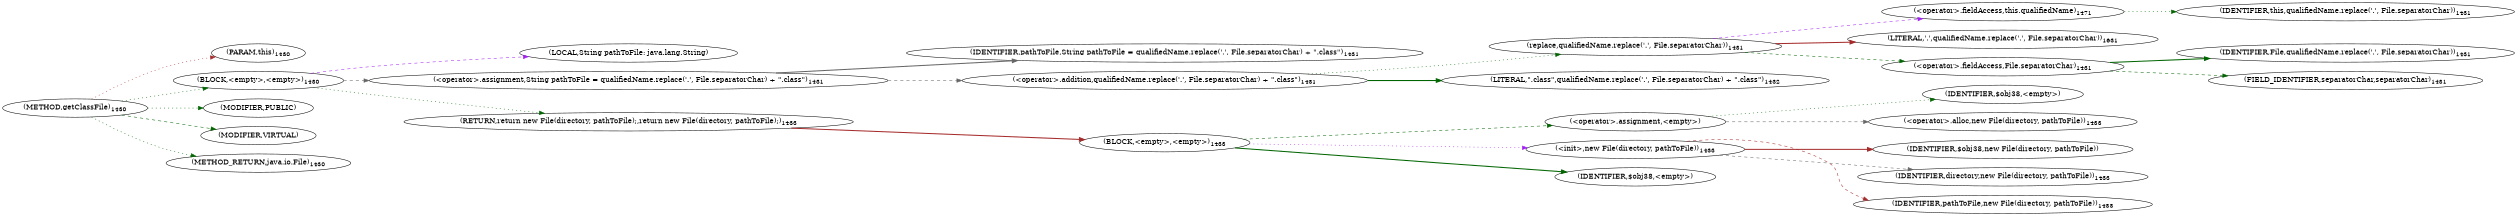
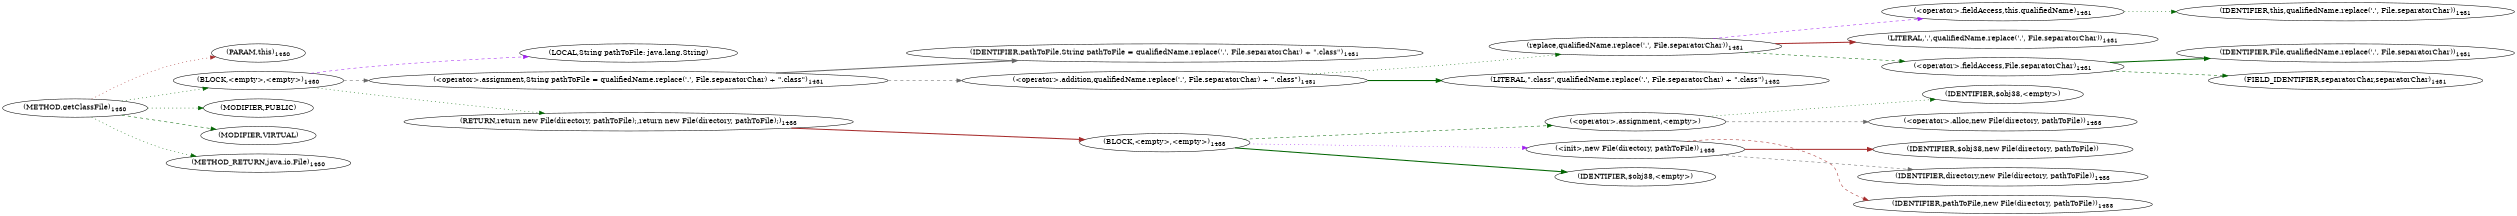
node "(<operator>.fieldAccess,this.qualifiedName)": text "1471" -> "1431"
node "(LITERAL,'.',qualifiedName.replace('.', File.separatorChar))": text "1631" -> "1431"
